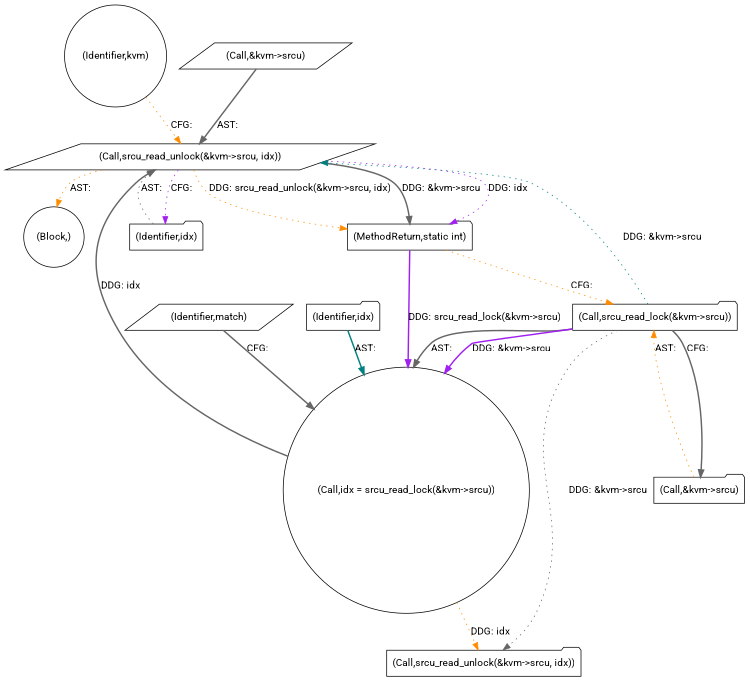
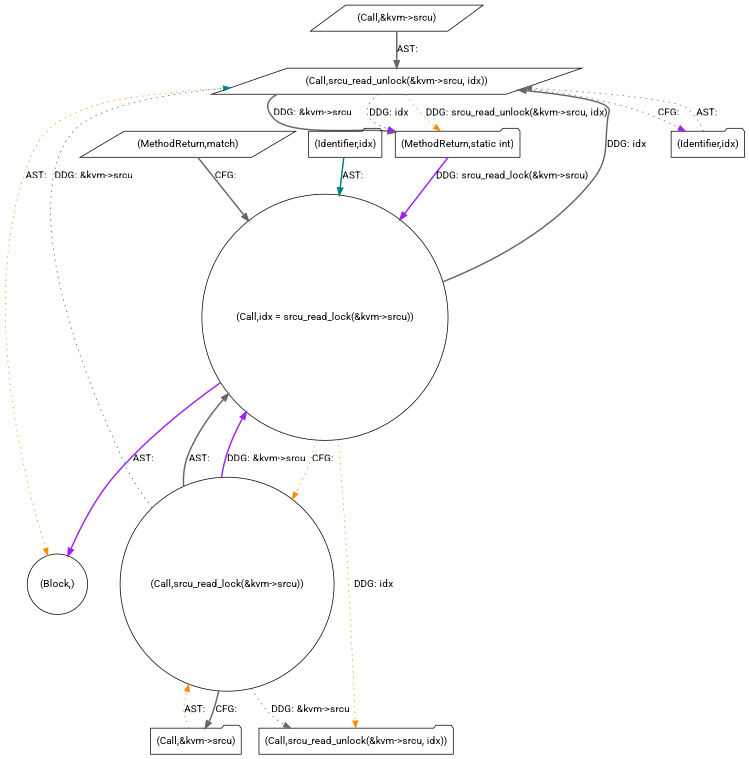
node "(Identifier,kvm)": removed
edge "(MethodReturn,static int)" -> "(Call,srcu_read_lock(&kvm->srcu))": now "(Call,idx = srcu_read_lock(&kvm->srcu))" -> "(Call,srcu_read_lock(&kvm->srcu))"
node "(Identifier,match)": label "(Identifier,match)" -> "(MethodReturn,match)"
node "(Call,srcu_read_lock(&kvm->srcu))": shape folder -> circle
edge "(Call,idx = srcu_read_lock(&kvm->srcu))" -> "(Block,)": added, label "AST:"
